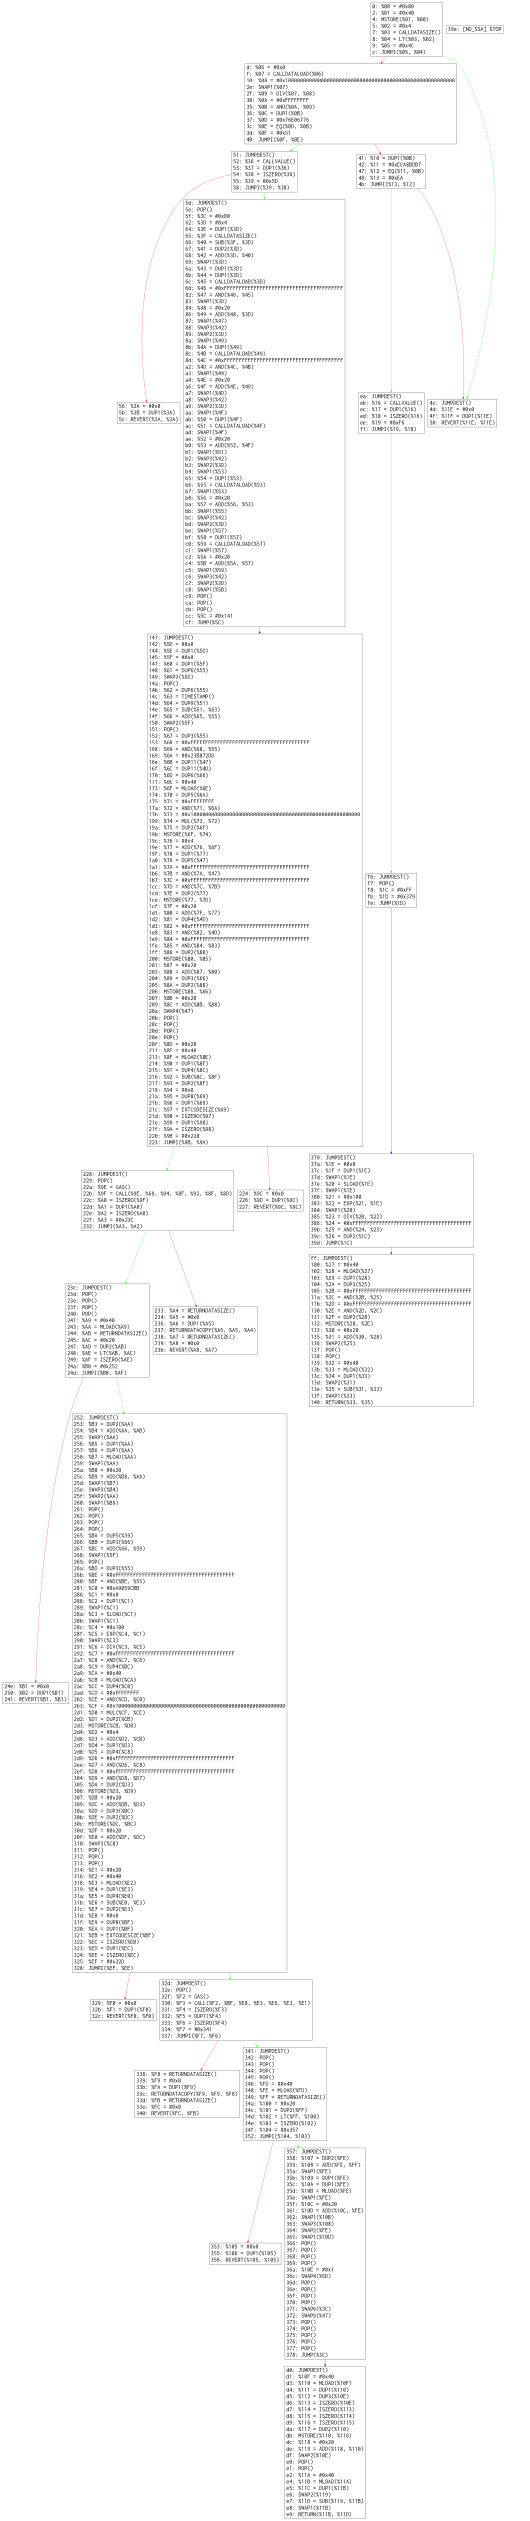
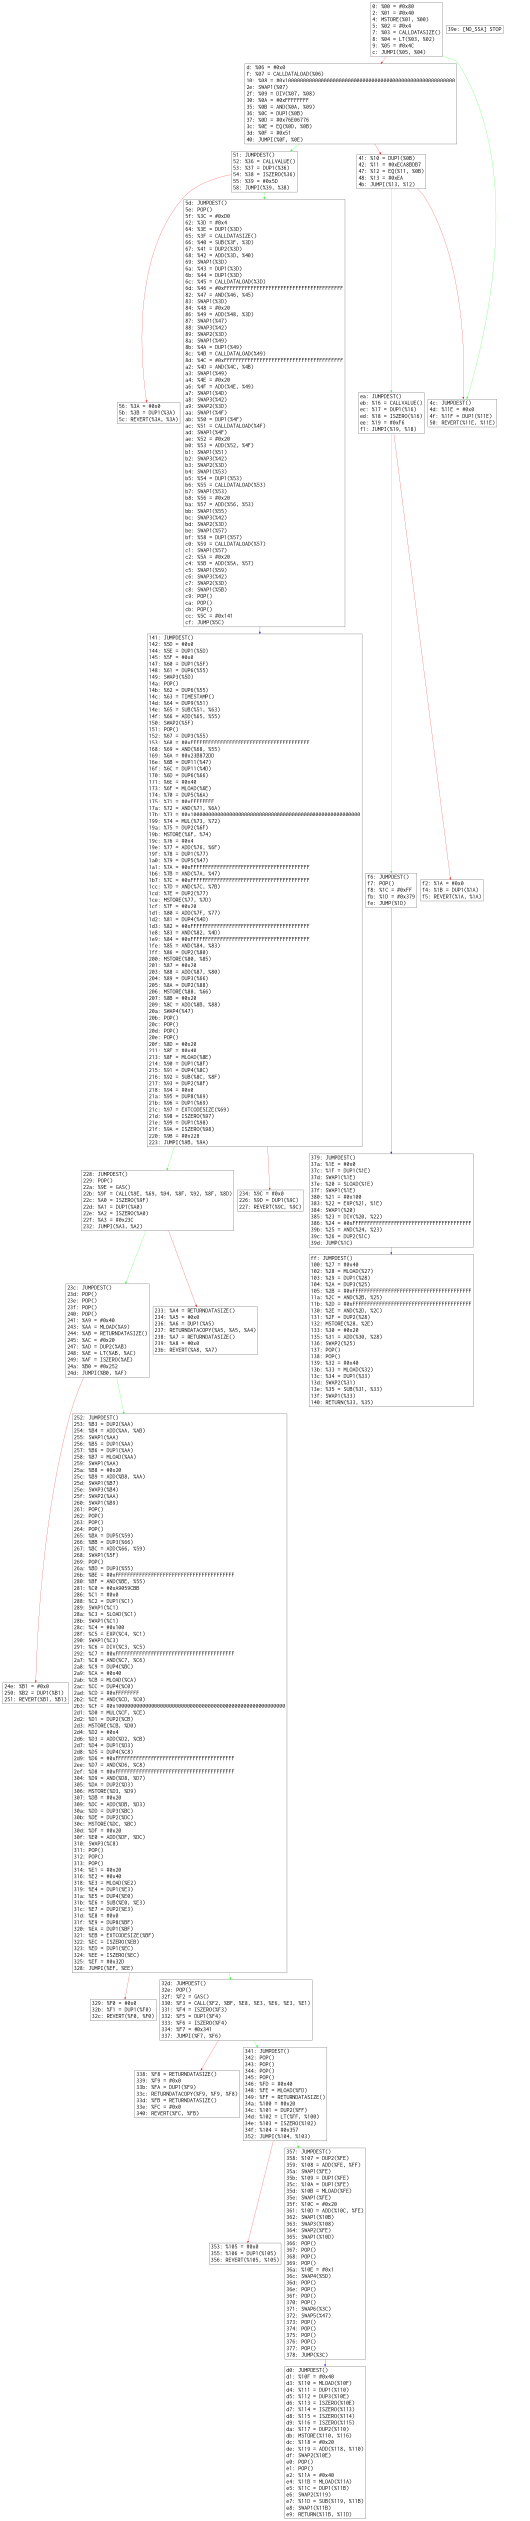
node "f2: %1A = #0x0 f4: %1B = DUP1(%1A) f5: REVERT(%1A, %1A)": added
node "224: %9C = #0x0 226: %9D = DUP1(%9C) 227: REVERT(%9C, %9C)": label "224: %9C = #0x0 226: %9D = DUP1(%9C) 227: REVERT(%9C, %9C)" -> "234: %9C = #0x0 226: %9D = DUP1(%9C) 227: REVERT(%9C, %9C)"
node "24e: %B1 = #0x0 250: %B2 = DUP1(%B1) 241: REVERT(%B1, %B1)": label "24e: %B1 = #0x0 250: %B2 = DUP1(%B1) 241: REVERT(%B1, %B1)" -> "24e: %B1 = #0x0 250: %B2 = DUP1(%B1) 251: REVERT(%B1, %B1)"
